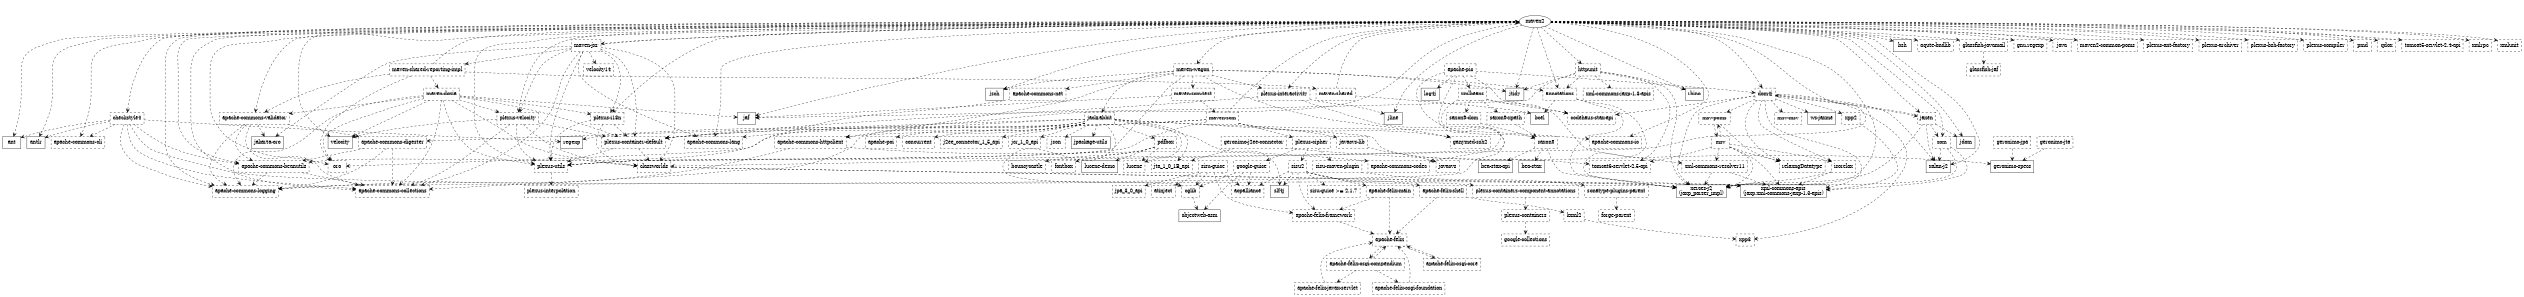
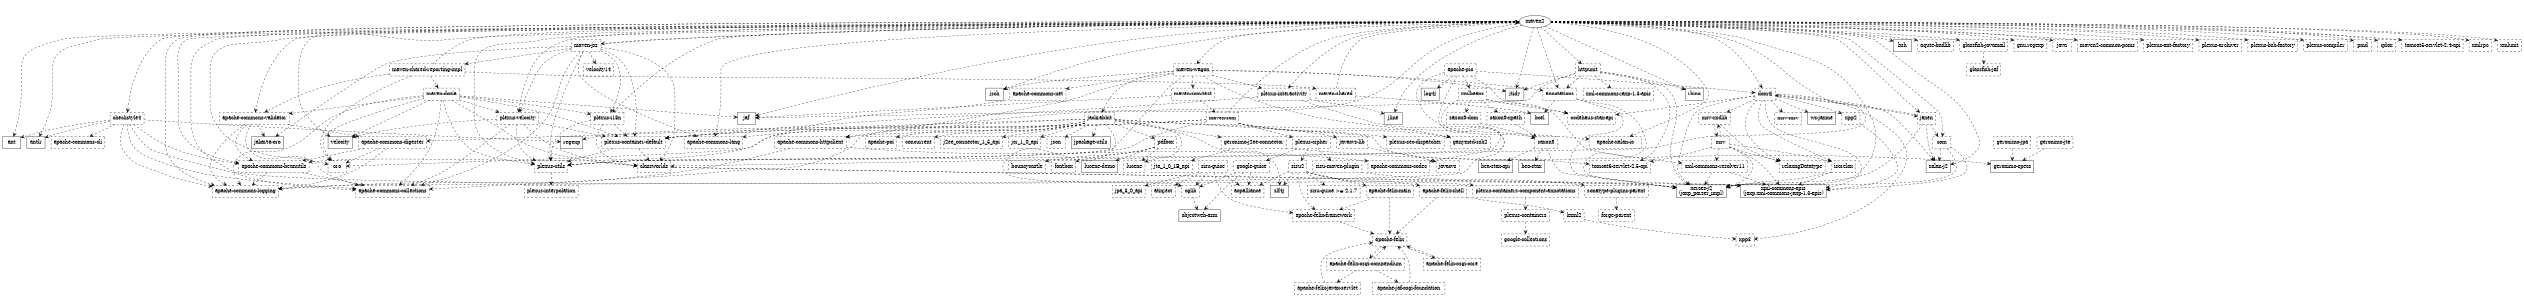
edge "maven2" -> "apache-commons-cli": removed
node "msv-poms": label "msv-poms" -> "msv-xsdlib"
edge "jackrabbit" -> "jta_1_0_1B_api": now "jackrabbit" -> "geronimo-j2ee-connector"
node "plexus-sec-dispatcher": added
node "apache-commons-io": label "apache-commons-io" -> "apache-xalan-io"
node "jdom": removed
edge "apache-commons-digester" -> "apache-commons-collections": now "apache-commons-digester" -> "oro"
node "apache-felix-osgi-foundation": label "apache-felix-osgi-foundation" -> "apache-jaf-osgi-foundation"
